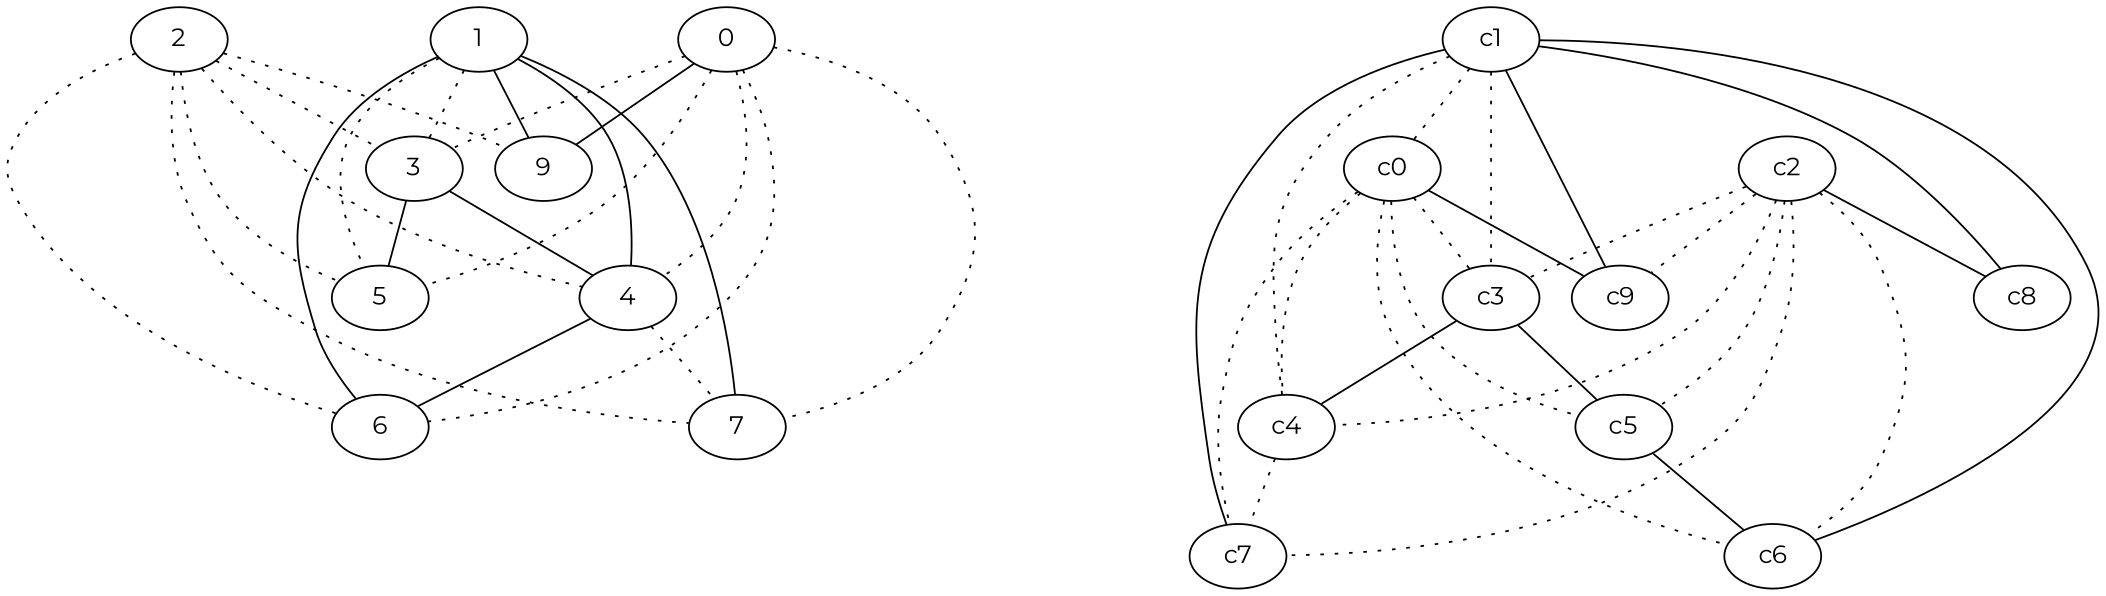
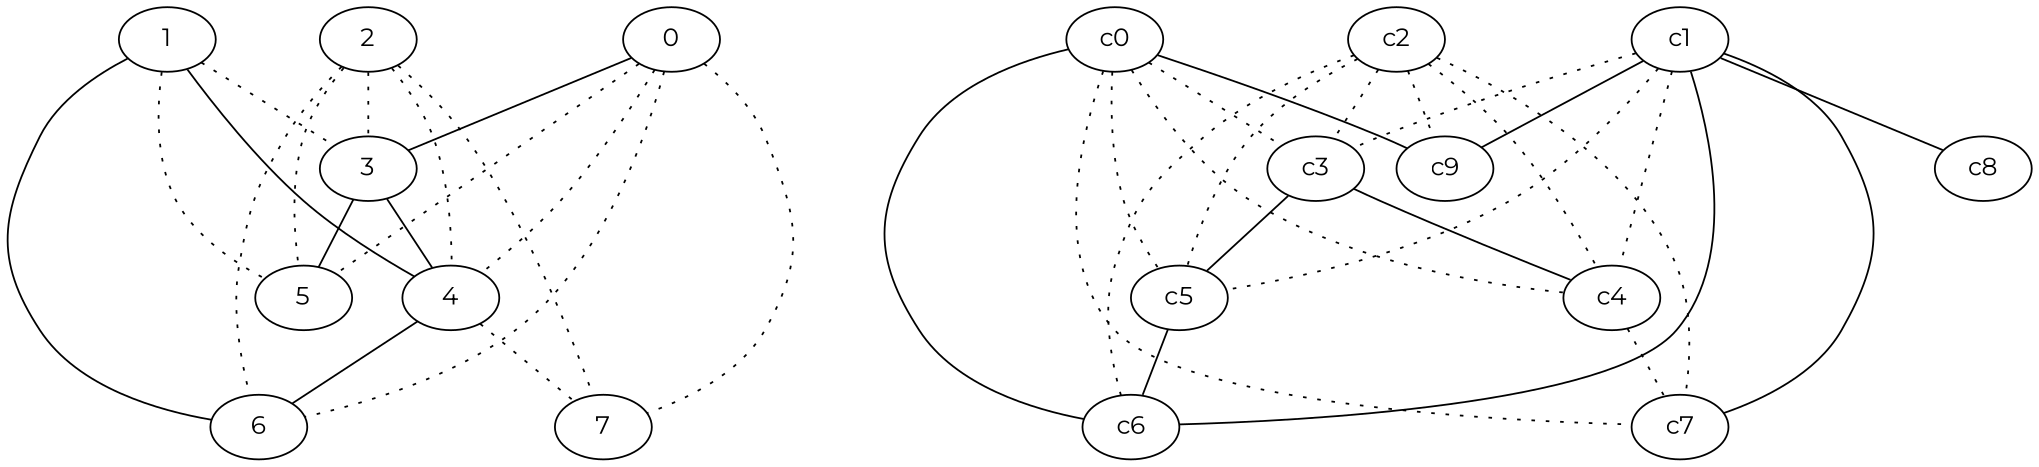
edge "0" -- "3": style dotted -> solid
edge "c1" -- "c0": now "c1" -- "c5"
node "9": removed
edge "1" -- "7": removed
edge "c2" -- "c8": removed
edge "c0" -- "c6": style dotted -> solid
